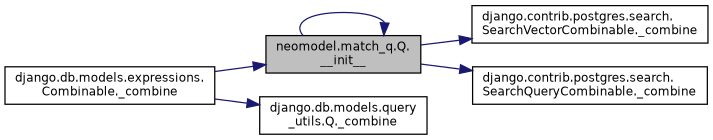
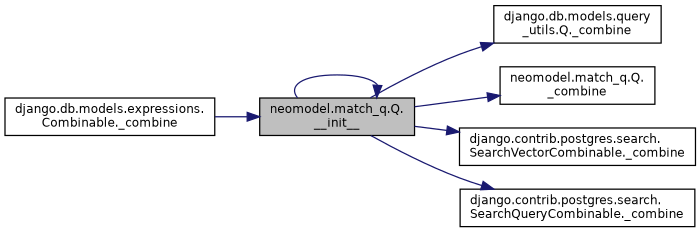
node "neomodel.match_q.Q. _combine": added
edge "django.db.models.expressions. Combinable._combine" -> "django.db.models.query _utils.Q._combine": now "neomodel.match_q.Q. __init__" -> "django.db.models.query _utils.Q._combine"
